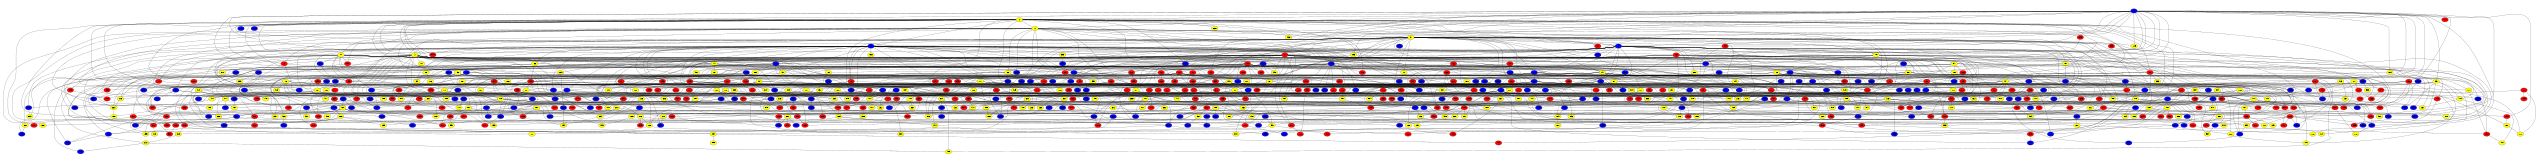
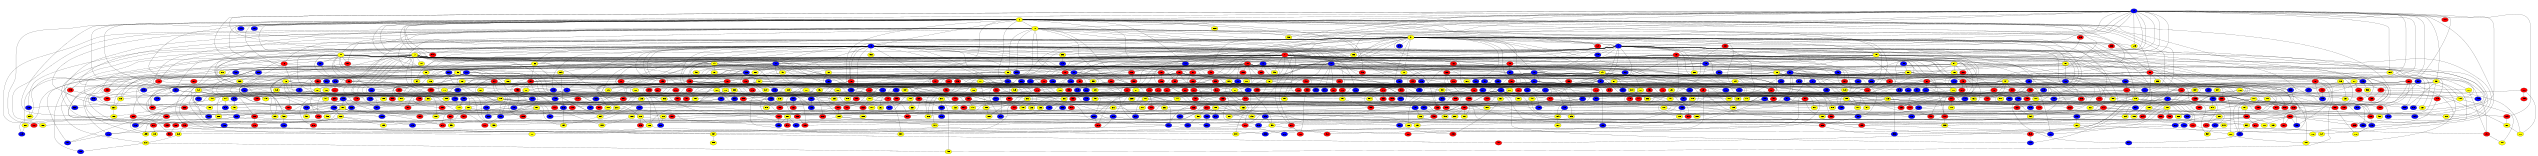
node "491": added
